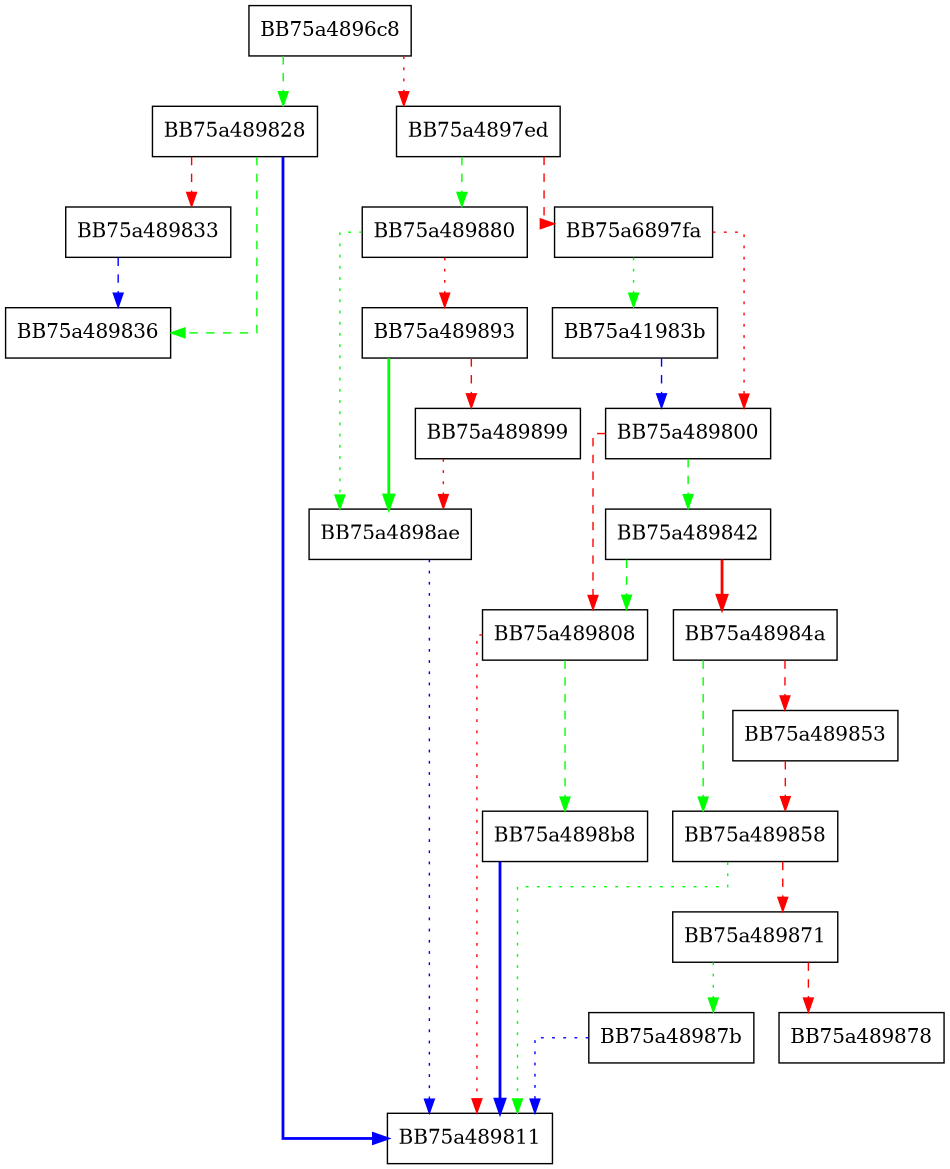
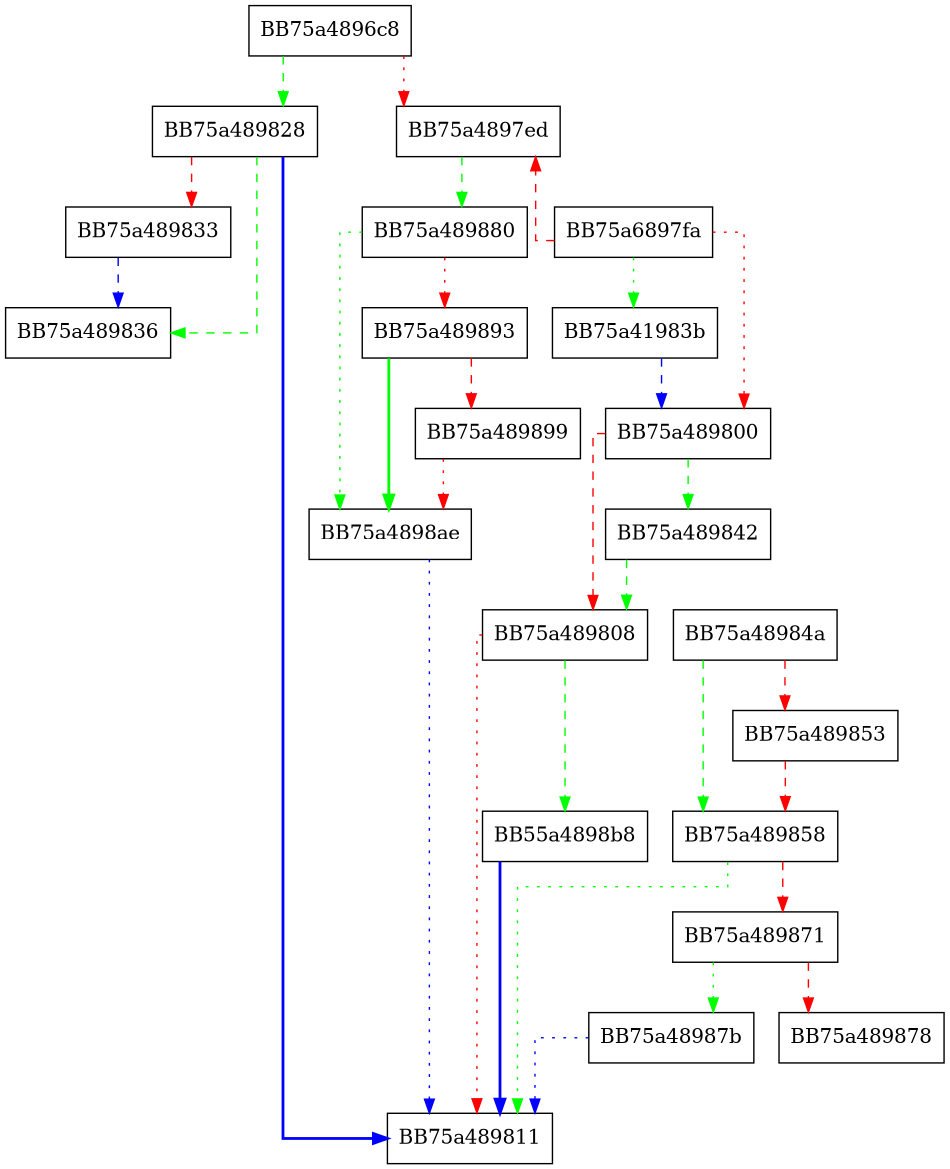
edge "BB75a4897ed" -> "BB75a6897fa": reversed
edge "BB75a489842" -> "BB75a48984a": removed
node "BB75a4898b8": label "BB75a4898b8" -> "BB55a4898b8"
